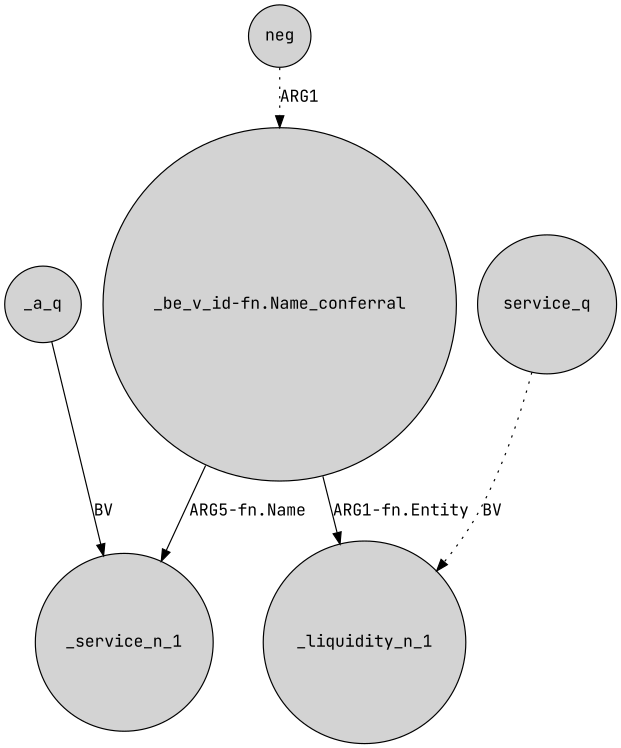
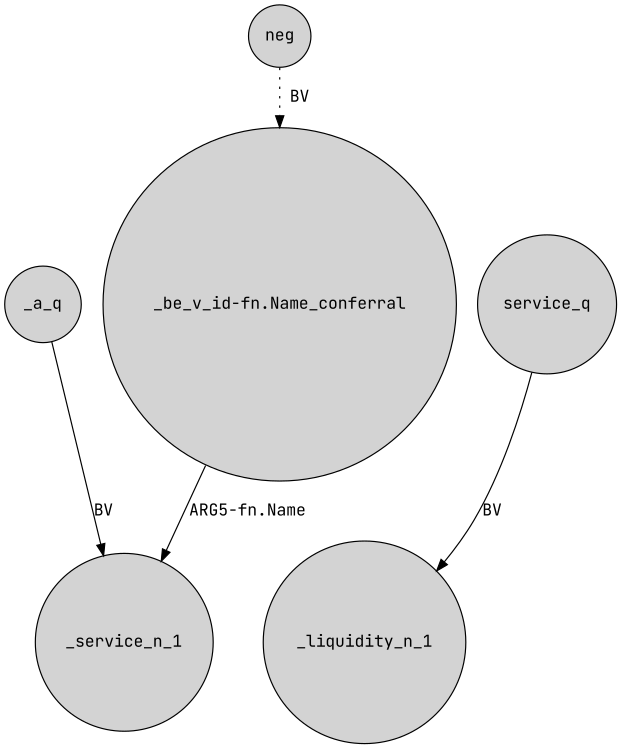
edge "neg" -> "_be_v_id-fn.Name_conferral": label "ARG1" -> "BV"
edge "service_q" -> "_liquidity_n_1": style dotted -> solid
edge "_be_v_id-fn.Name_conferral" -> "_liquidity_n_1": removed, label "ARG1-fn.Entity"
